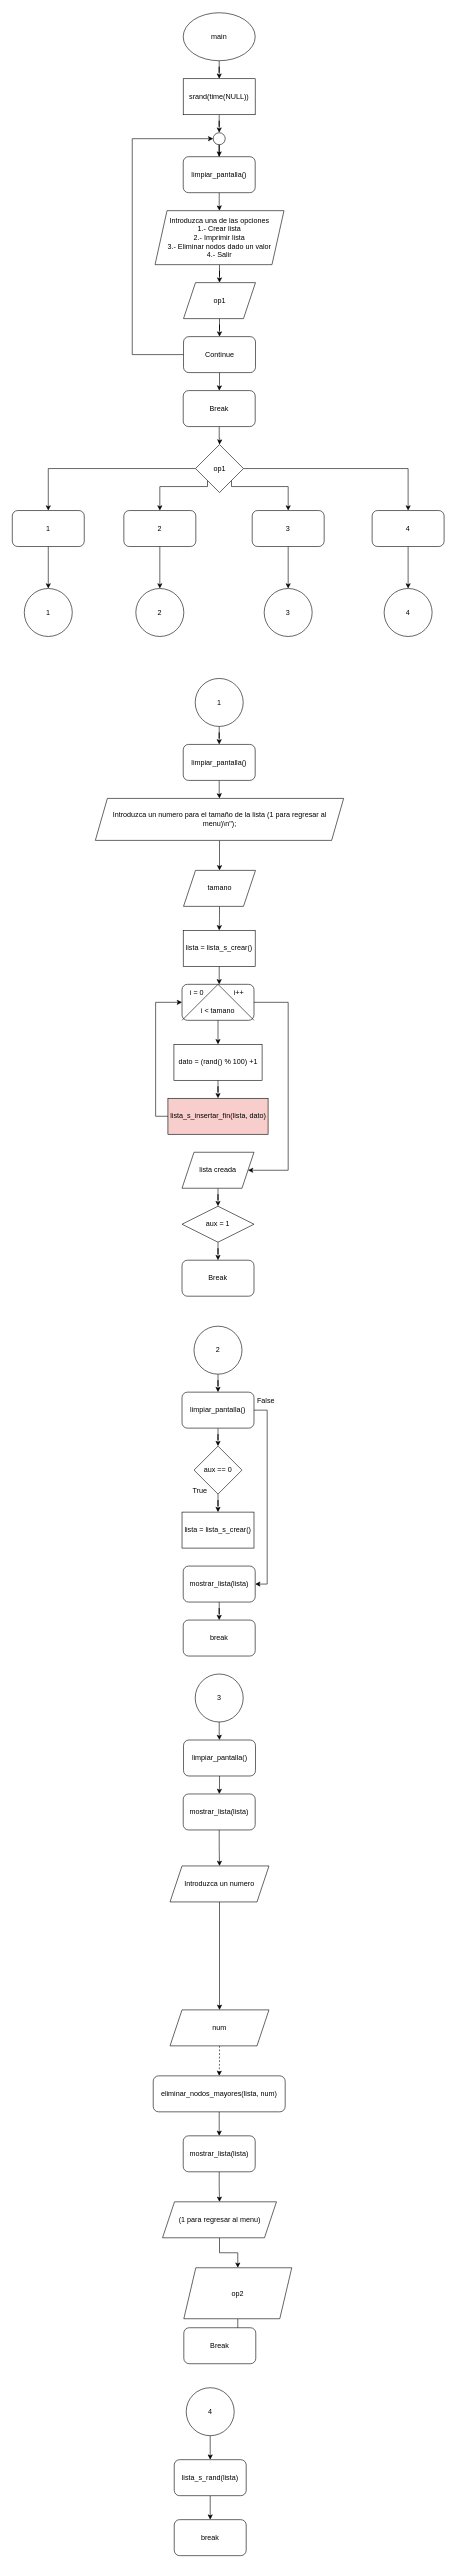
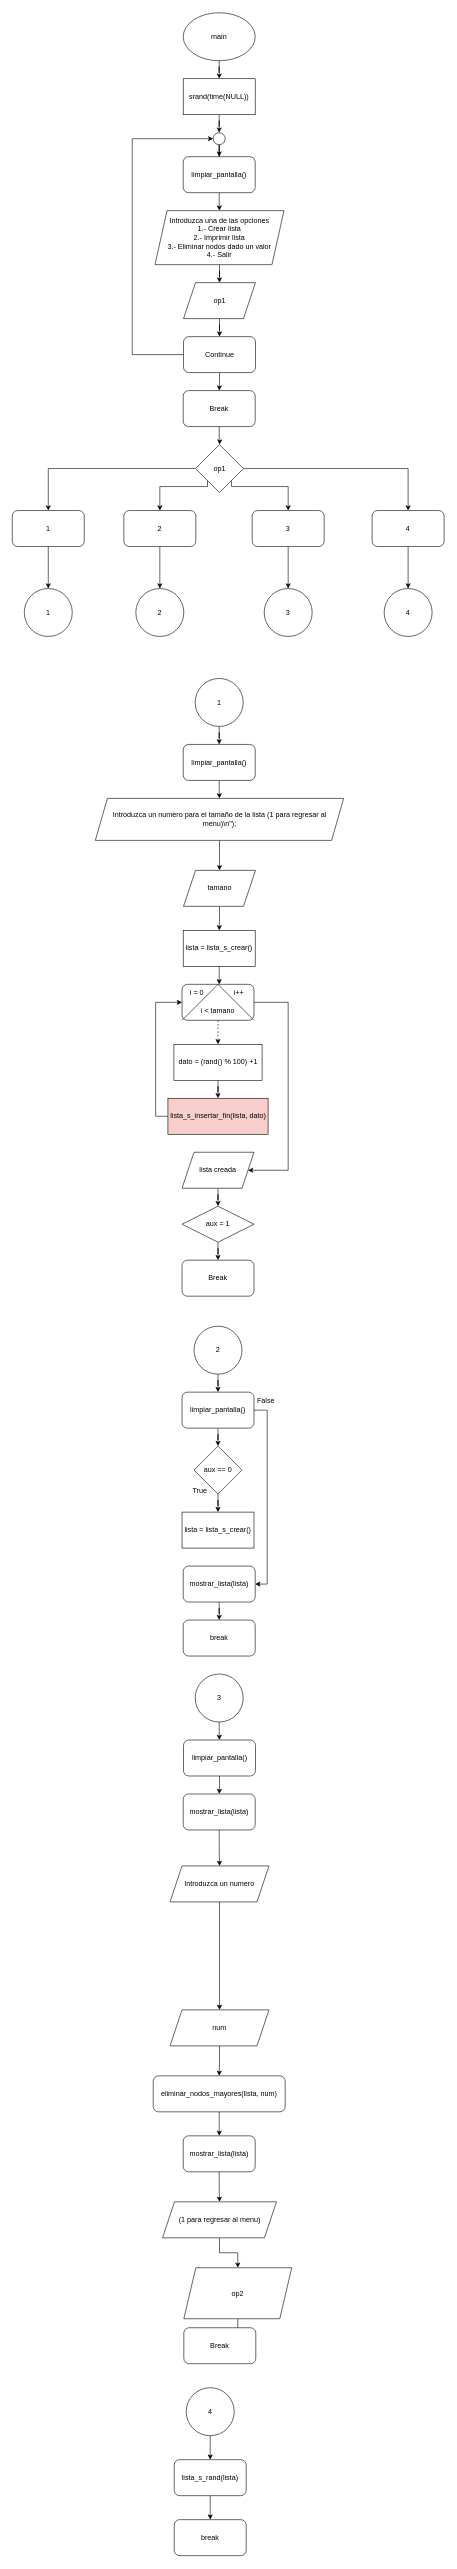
edge "i < tamano" -> "dato = (rand() % 100) +1": style solid -> dashed
edge "num" -> "eliminar_nodos_mayores(lista, num)": style dashed -> solid
